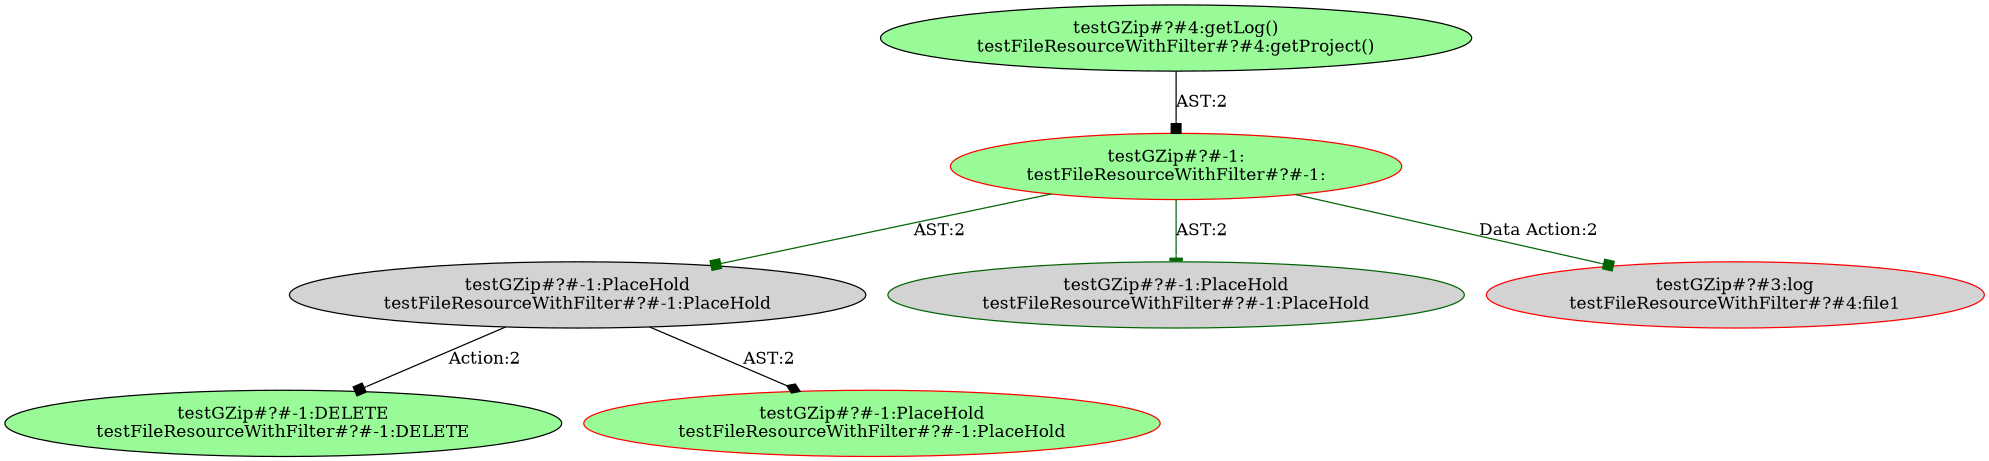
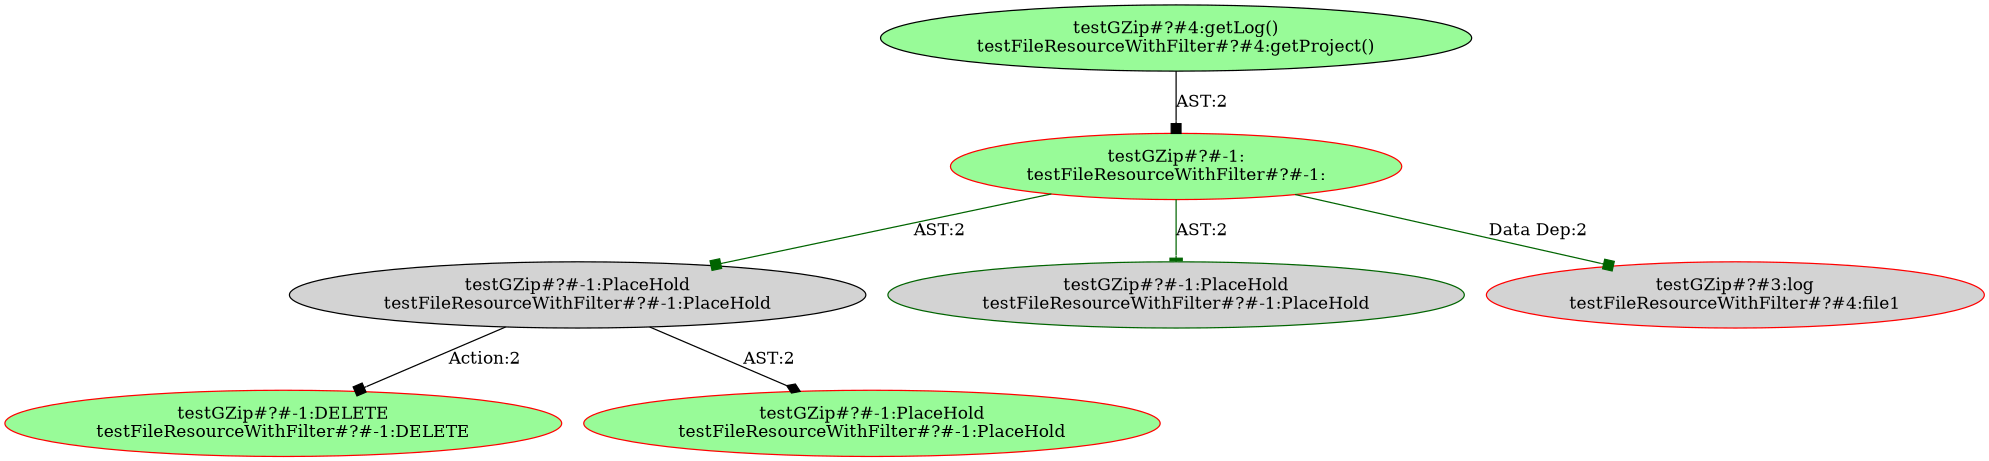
edge "testGZip#?#-1: testFileResourceWithFilter#?#-1:" -> "testGZip#?#3:log testFileResourceWithFilter#?#4:file1": label "Data Action:2" -> "Data Dep:2"
node "testGZip#?#-1:DELETE testFileResourceWithFilter#?#-1:DELETE": color black -> red
